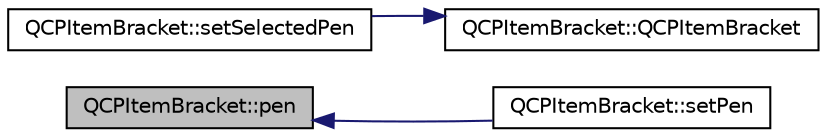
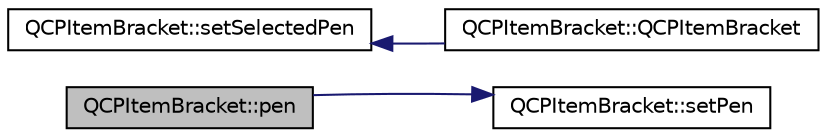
edge "QCPItemBracket::setSelectedPen" -> "QCPItemBracket::QCPItemBracket": reversed
edge "QCPItemBracket::setPen" -> "QCPItemBracket::pen": reversed
